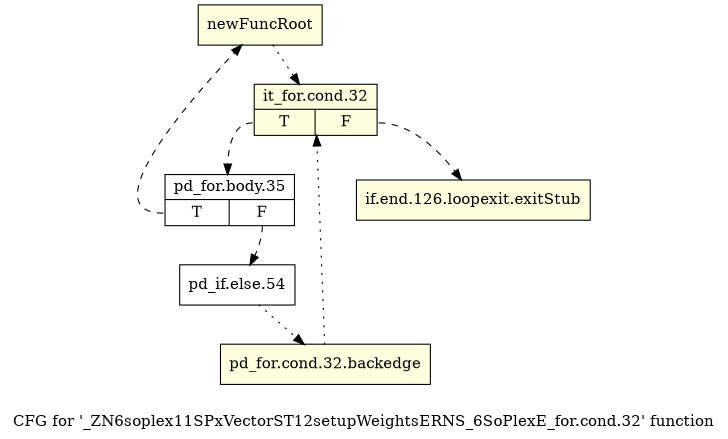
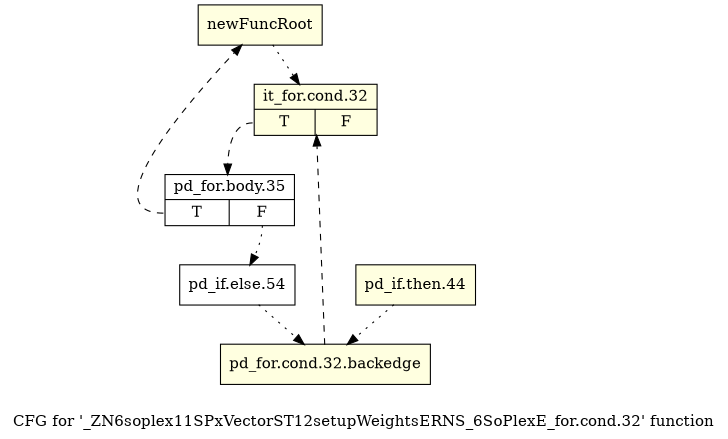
node "if.end.126.loopexit.exitStub": removed
edge "pd_for.body.35" -> "pd_if.else.54": style dashed -> dotted
edge "pd_for.cond.32.backedge" -> "it_for.cond.32": style dotted -> dashed
node "pd_if.then.44": added
